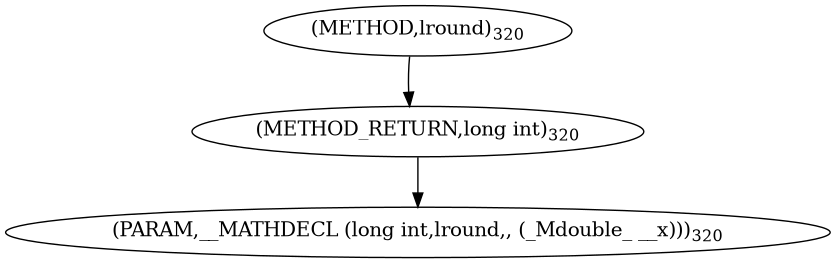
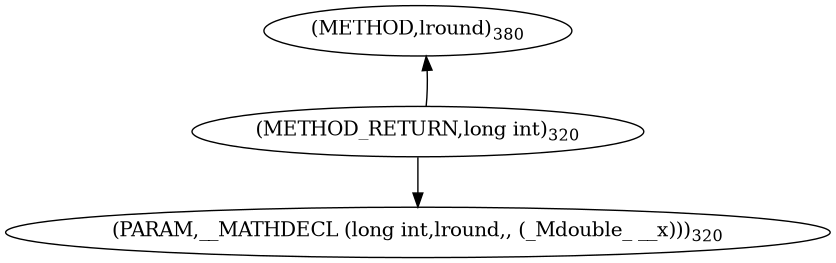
node "(METHOD,lround)": text "320" -> "380"
edge "(METHOD,lround)" -> "(METHOD_RETURN,long int)": reversed
